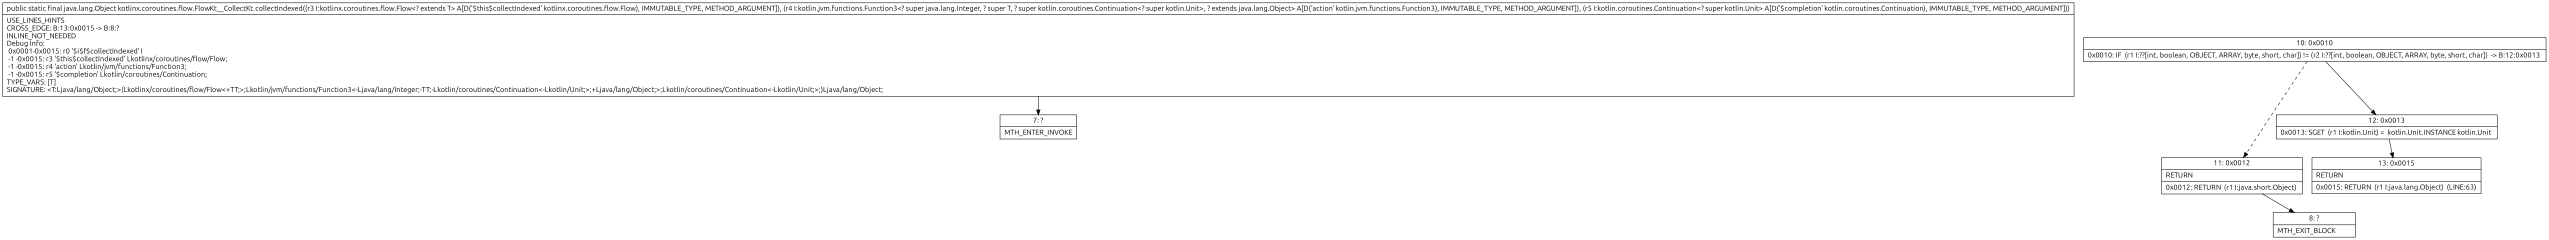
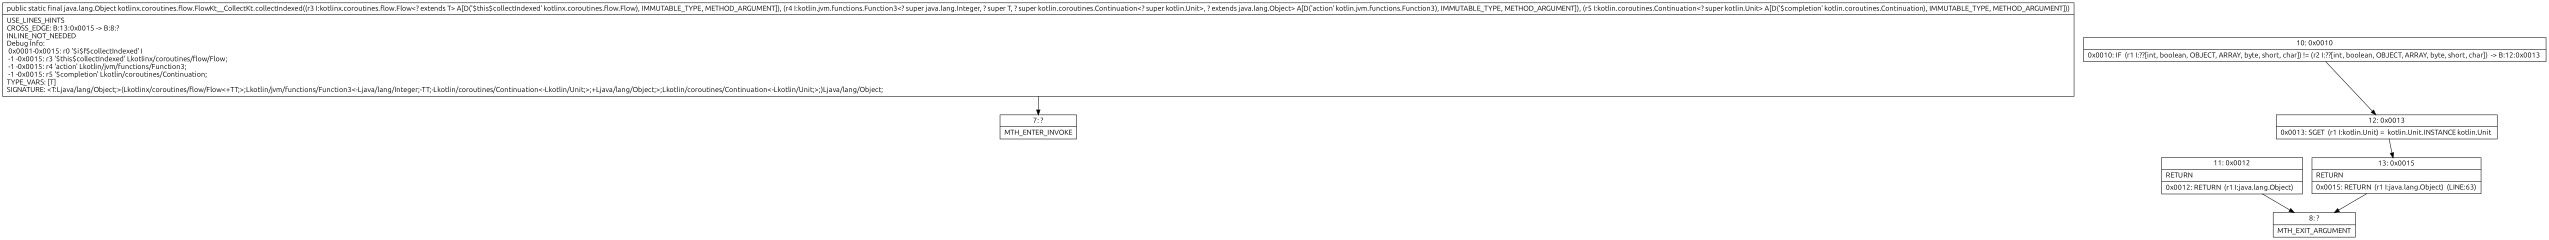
edge "10: 0x0010" -> "11: 0x0012": removed
node "11: 0x0012": text "0x0012: RETURN  (r1 I:java.short.Object)" -> "0x0012: RETURN  (r1 I:java.lang.Object)"
edge "13: 0x0015" -> "8: ?": added
node "8: ?": text "MTH_EXIT_BLOCK" -> "MTH_EXIT_ARGUMENT"
